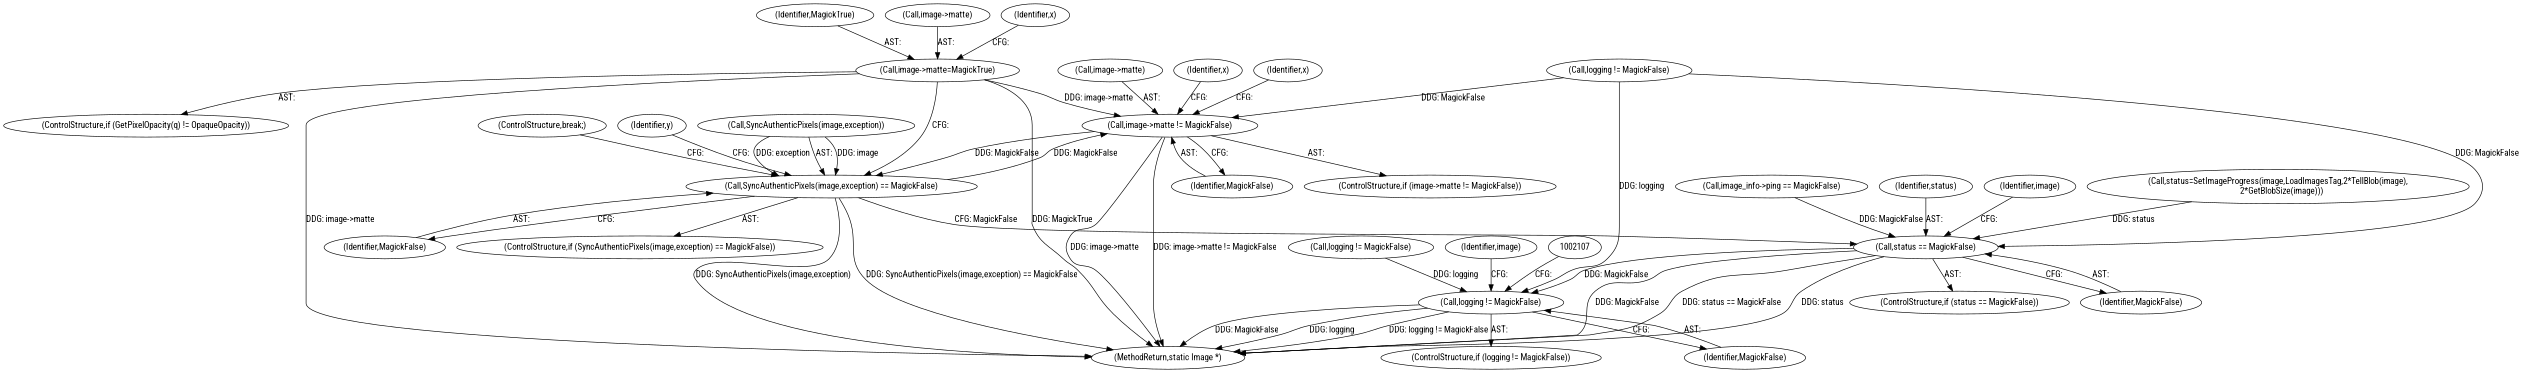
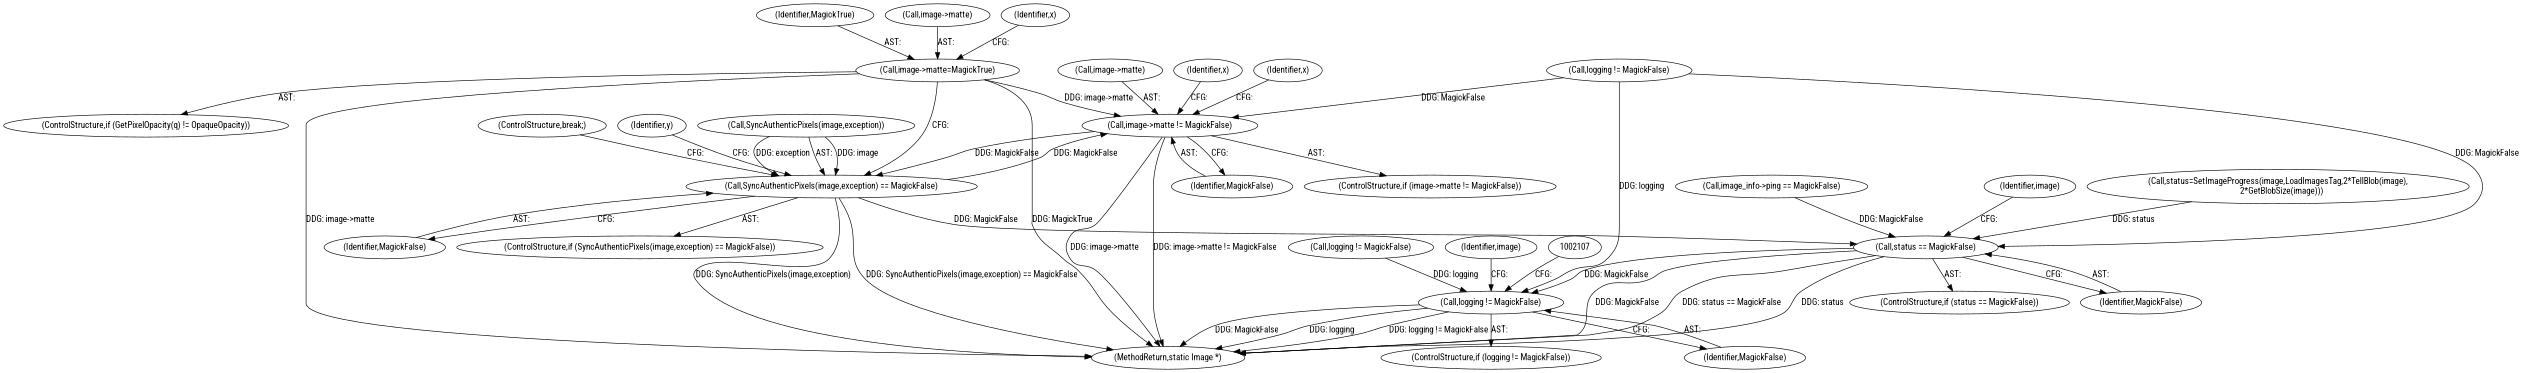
node "(Identifier,status)": removed
edge "(Call,SyncAuthenticPixels(image,exception) == MagickFalse)" -> "(Call,status == MagickFalse)": label "CFG: MagickFalse" -> "DDG: MagickFalse"
